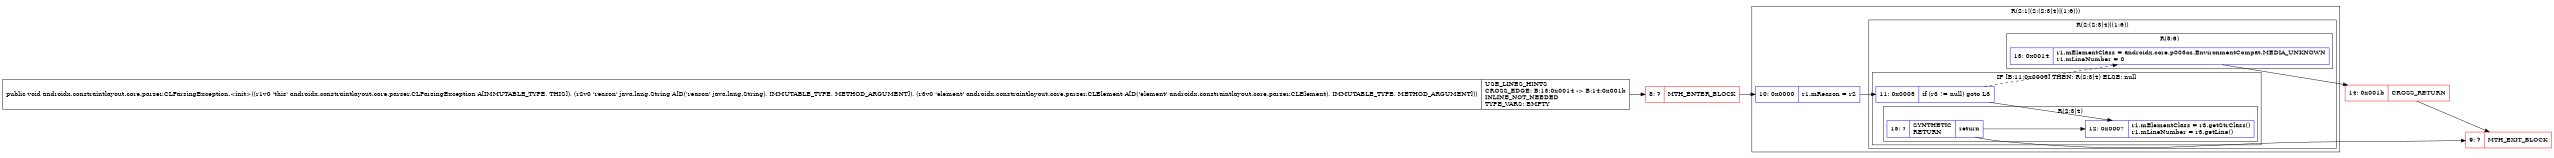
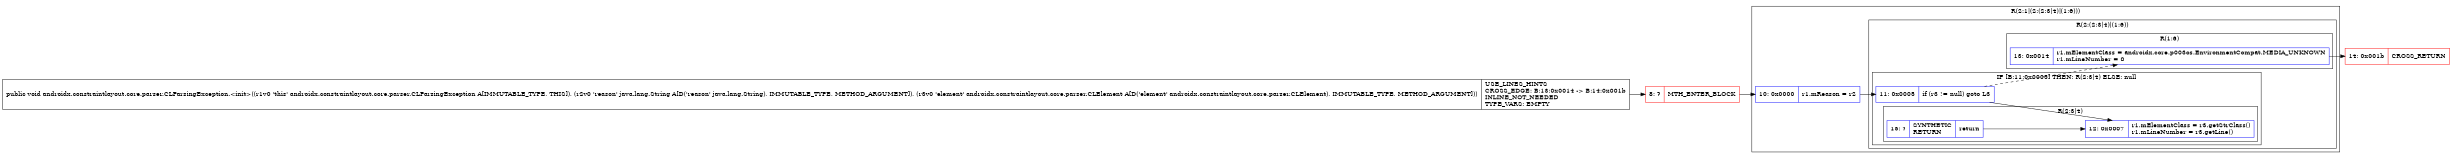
cluster "R(5:6)": label "R(5:6)" -> "R(1:6)"
node "9: ?": removed
